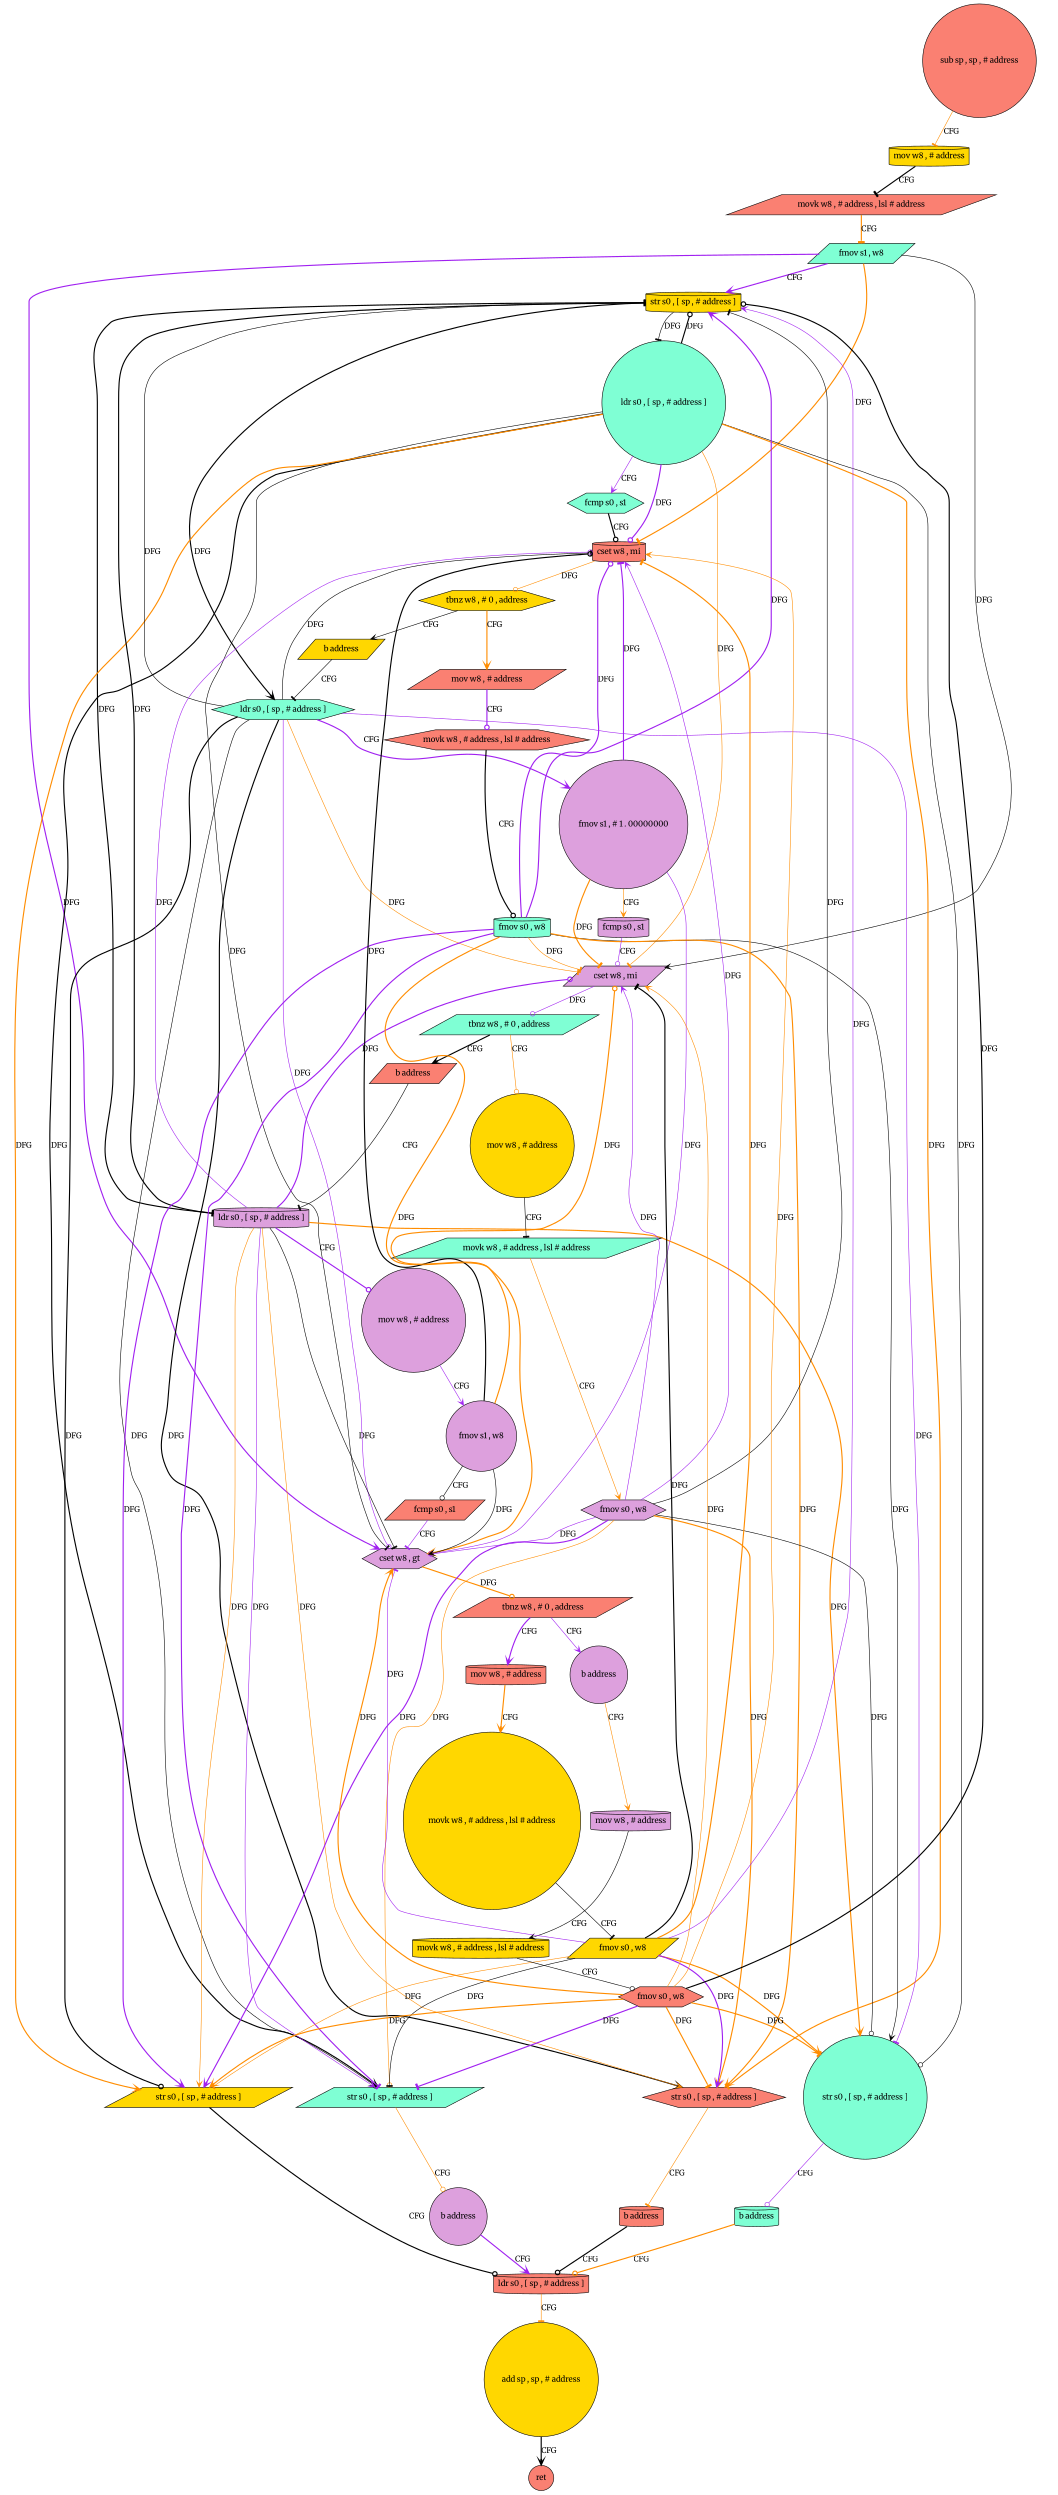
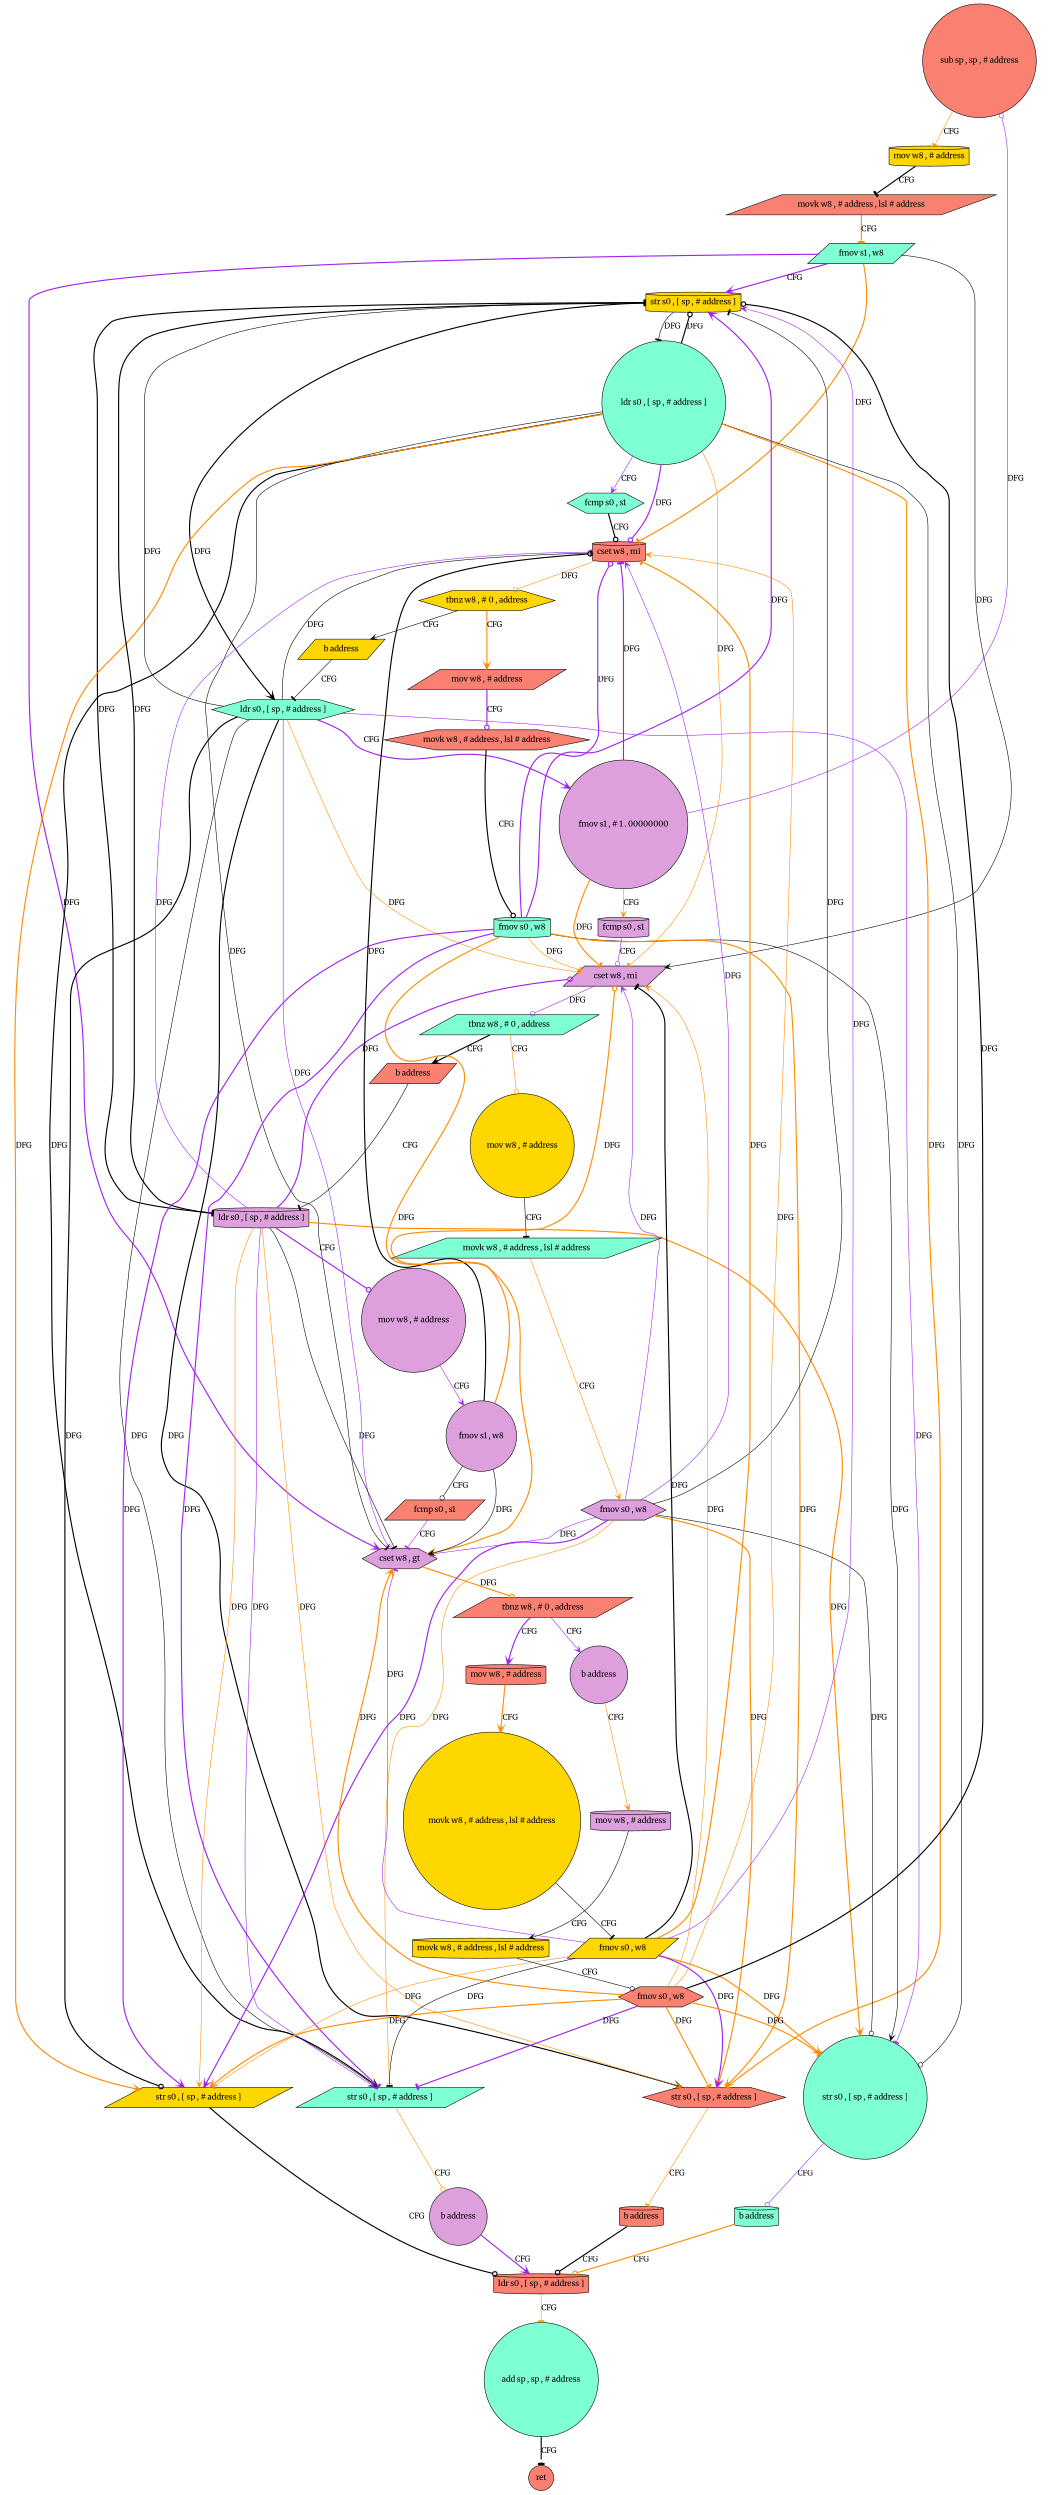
edge "fmov s1 , # 1 . 00000000" -> "cset w8 , gt": now "fmov s1 , # 1 . 00000000" -> "sub sp , sp , # address"
node "add sp , sp , # address": fillcolor gold -> aquamarine
edge "add sp , sp , # address" -> "ret": arrowhead vee -> tee
